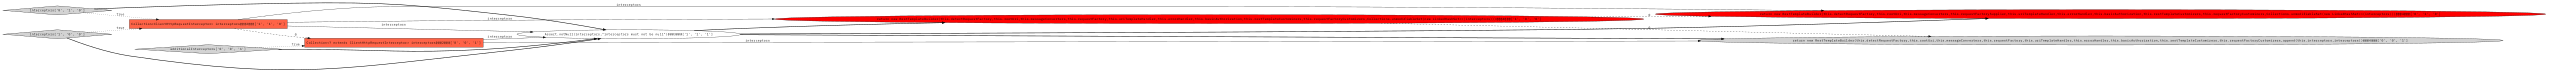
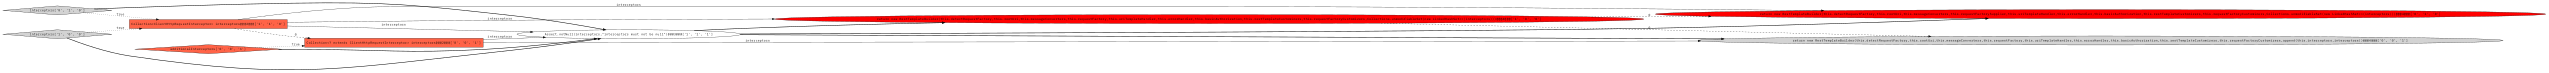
node "additionalInterceptors['0', '0', '1']": fillcolor lightgray -> tomato
